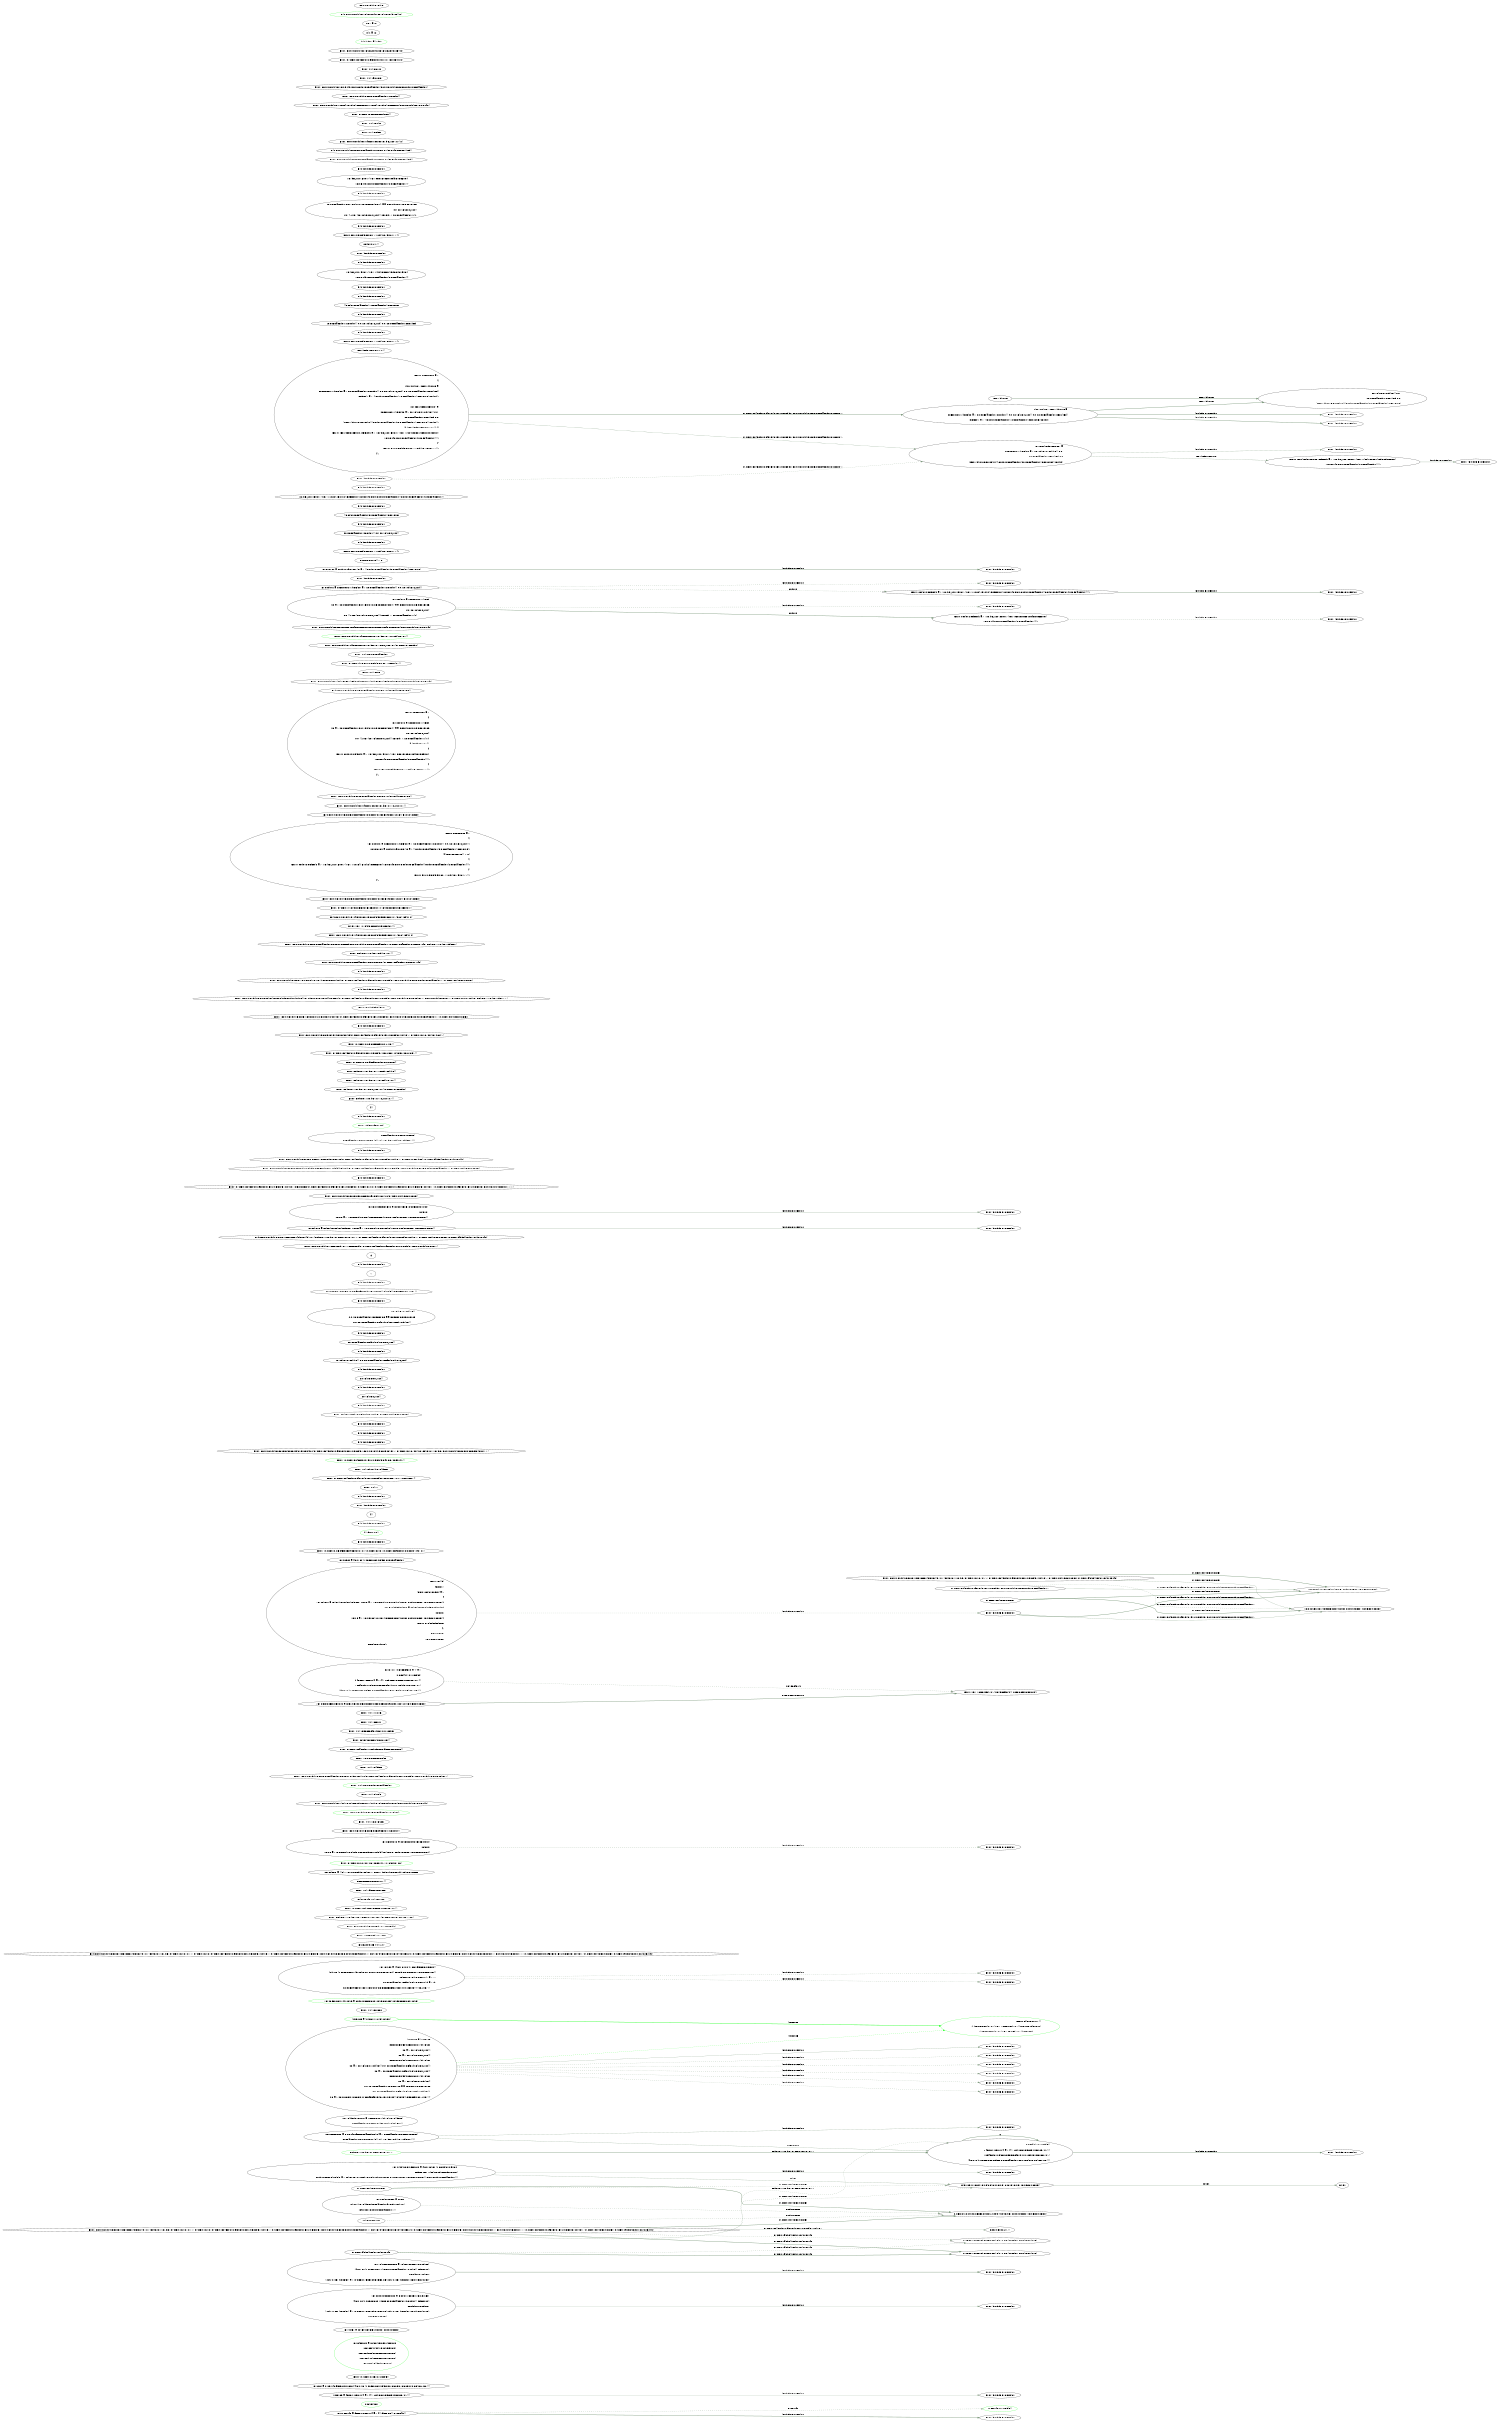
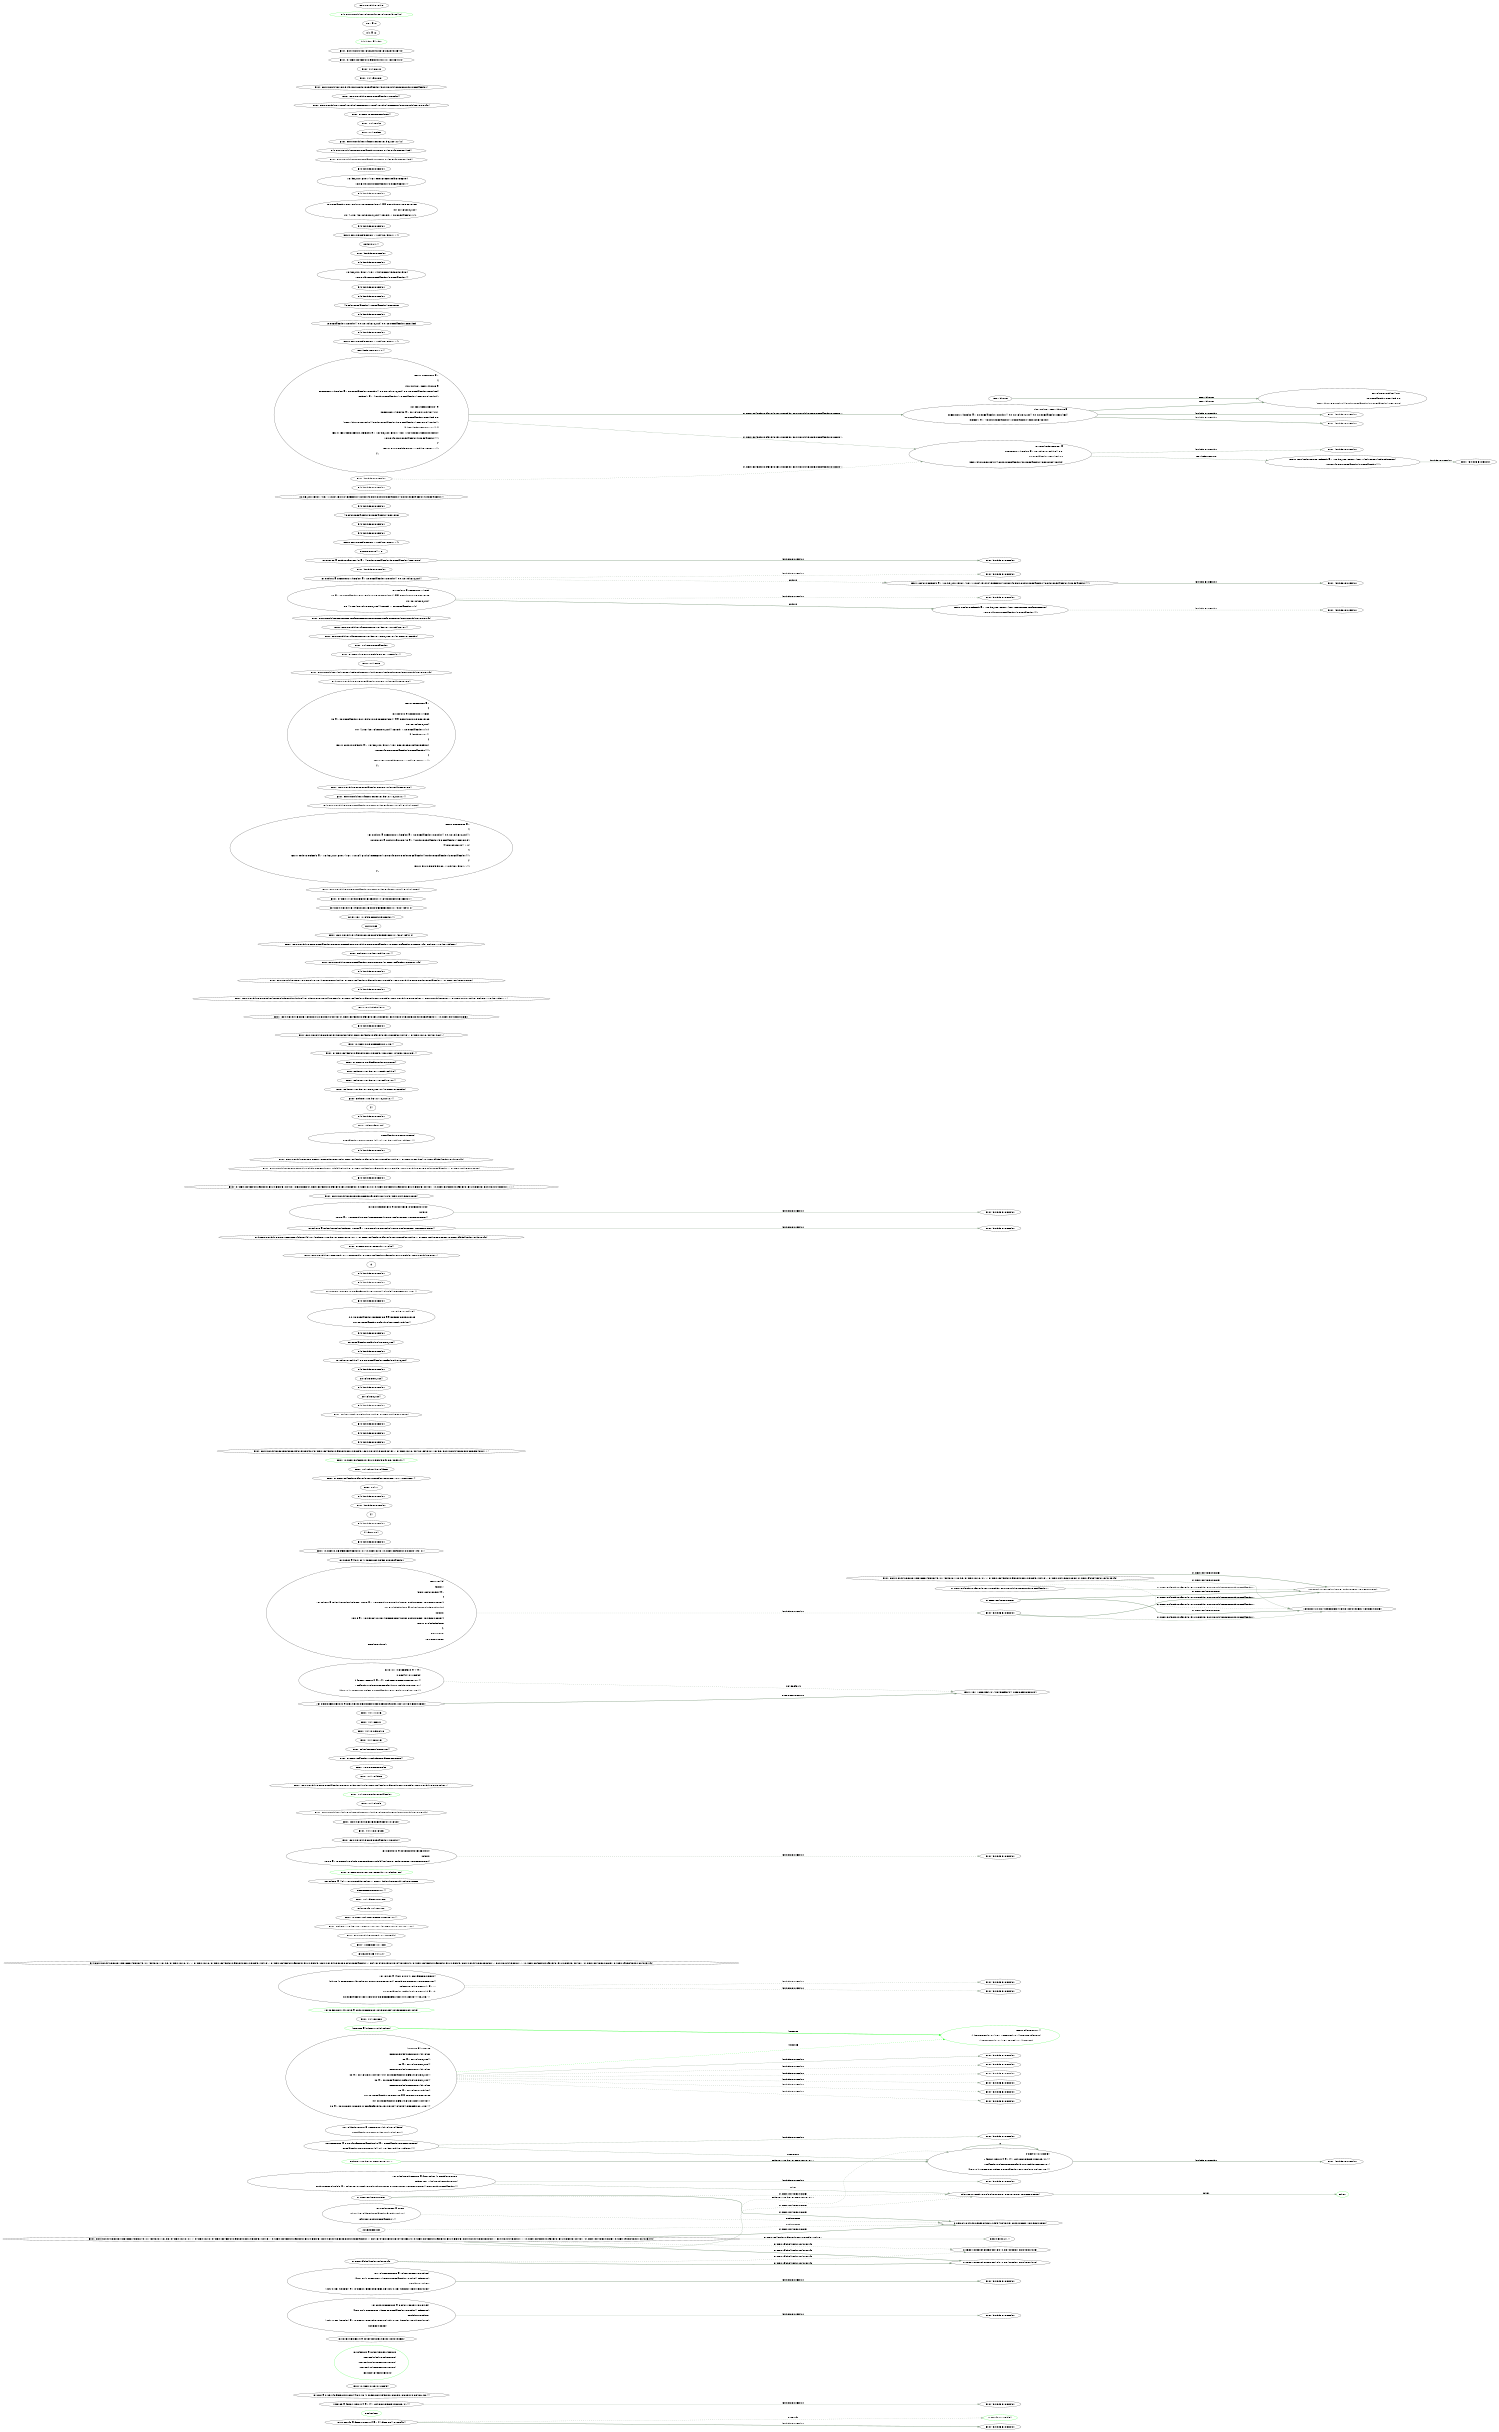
node "sp.Specification.IsOption() && sp.Value.IsJust()": removed
node "Entry CommandLine.Infrastructure.Maybe<T>.IsNothing<T>()": color green -> black
node "consumed": added
node "Entry object.GetType()": color green -> black
node "Entry System.Func<TResult>.Invoke()": added
node "v": removed
node "f().GetType()": color green -> black
node "MapValues.HavingSeparator(name, optionSpecs, nameComparer)": label "MapValues.HavingSeparator(name, optionSpecs, nameComparer)" -> "NameLookup.HavingSeparator(name, optionSpecs, nameComparer)"
node "Entry Unk.CreateDefaultForImmutable": label "Entry Unk.CreateDefaultForImmutable" -> "Entry Unk.TypeLookup"
node "Entry Unk.ToLower": added
node "Entry CommandLine.Core.Specification.IsValue()": color green -> black
node "token": color black -> green
node "var index = tokenizer(arguments, optionSpecs)": label "var index = tokenizer(arguments, optionSpecs)" -> "var tokenizerResult = tokenizer(arguments, optionSpecs)"
